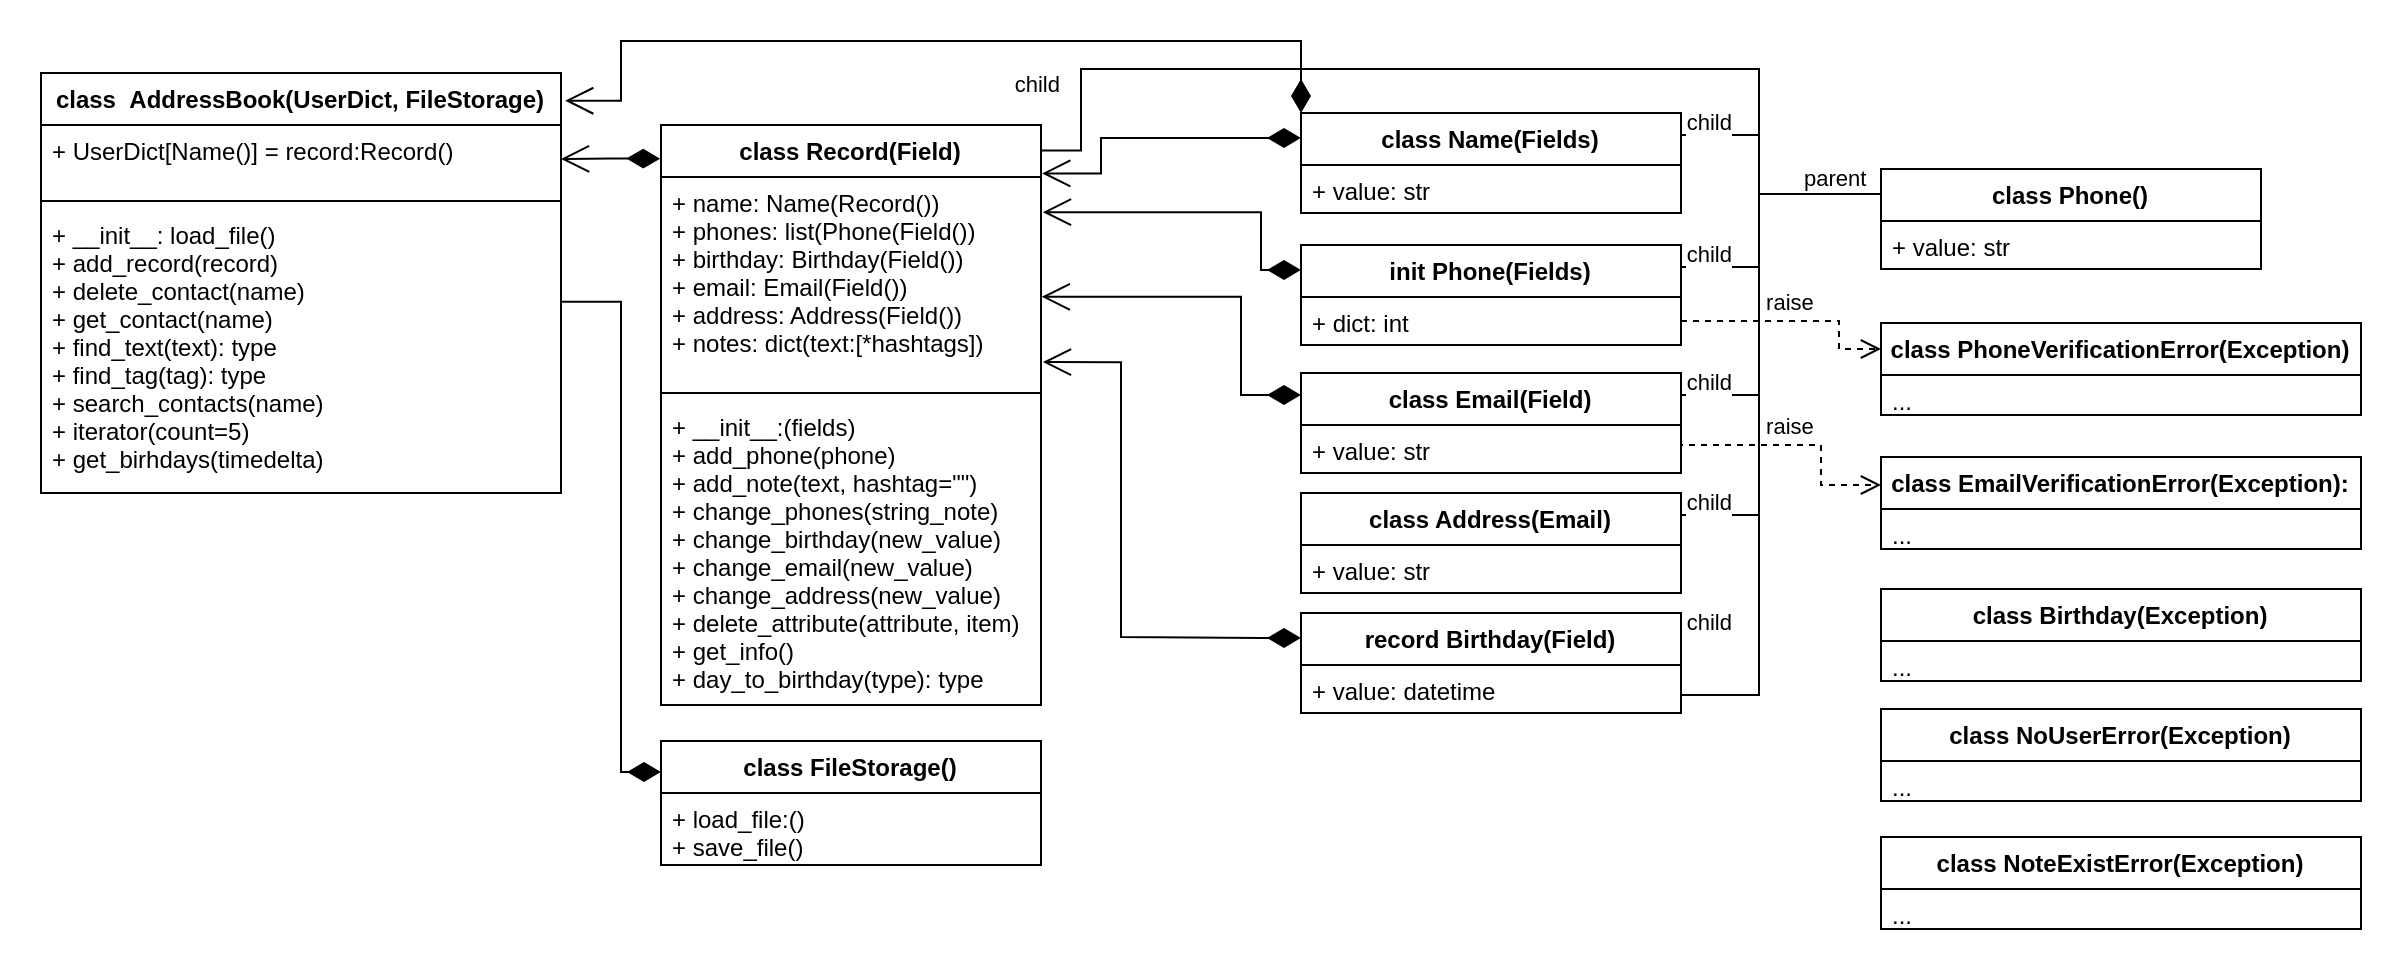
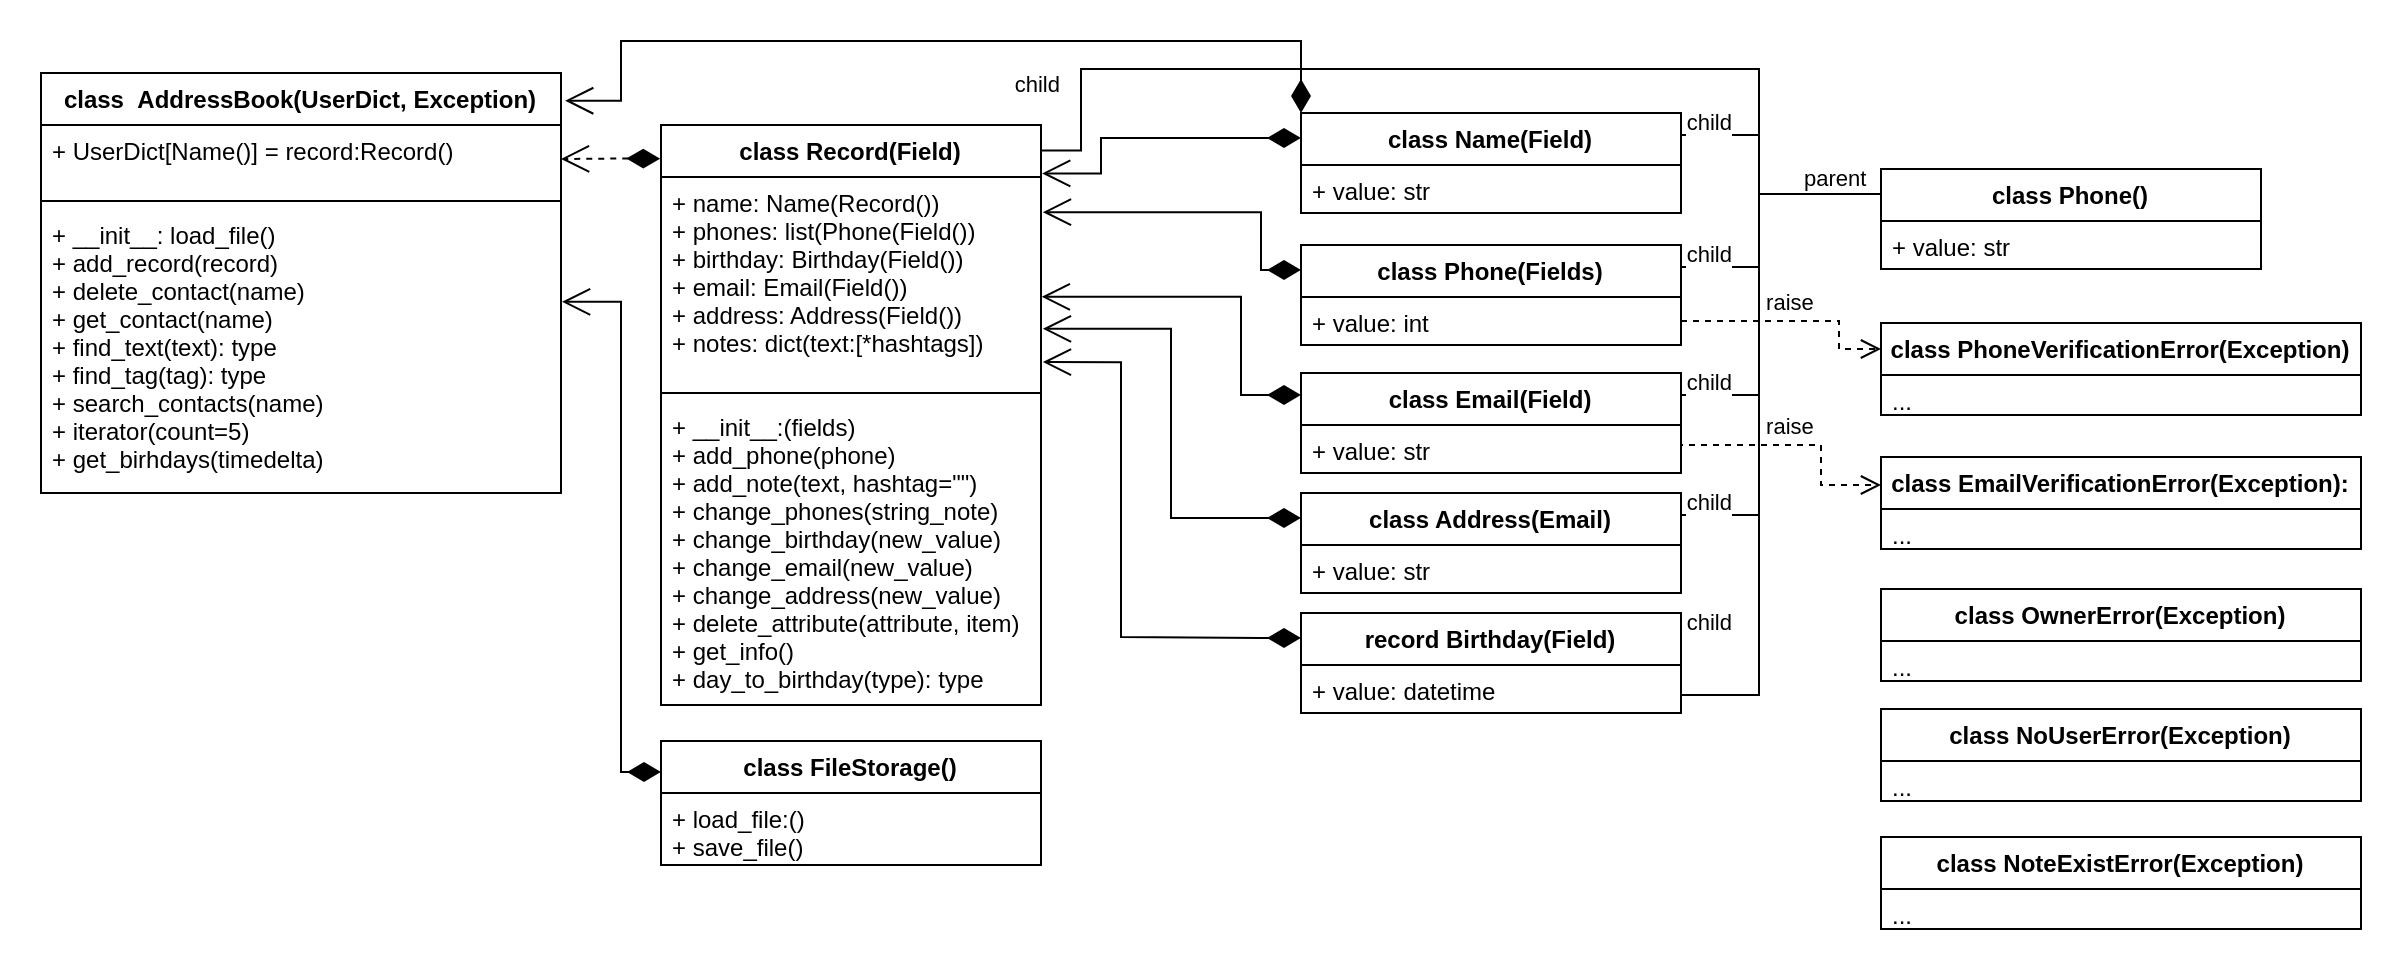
node "class AddressBook(UserDict, FileStorage)": label "class AddressBook(UserDict, FileStorage)" -> "class AddressBook(UserDict, Exception)"
node "class Name(Fields)": label "class Name(Fields)" -> "class Name(Field)"
edge "+ UserDict[Name()] = record:Record()" -- "class Record(Field)": style solid -> dashed
node "init Phone(Fields)": label "init Phone(Fields)" -> "class Phone(Fields)"
edge "+ __init__: load_file() + add_record(record) + delete_contact(name) + get_contact(name) + find_text(text): type + find_tag(tag): type + search_contacts(name) + iterator(count=5) + get_birhdays(timedelta)" -> "class FileStorage()": arrowhead none -> open
node "+ dict: int": label "+ dict: int" -> "+ value: int"
edge "+ name: Name(Record()) + phones: list(Phone(Field()) + birthday: Birthday(Field()) + email: Email(Field()) + address: Address(Field()) + notes: dict(text:[*hashtags])" -- "class Address(Email)": added
node "class Birthday(Exception)": label "class Birthday(Exception)" -> "class OwnerError(Exception)"
